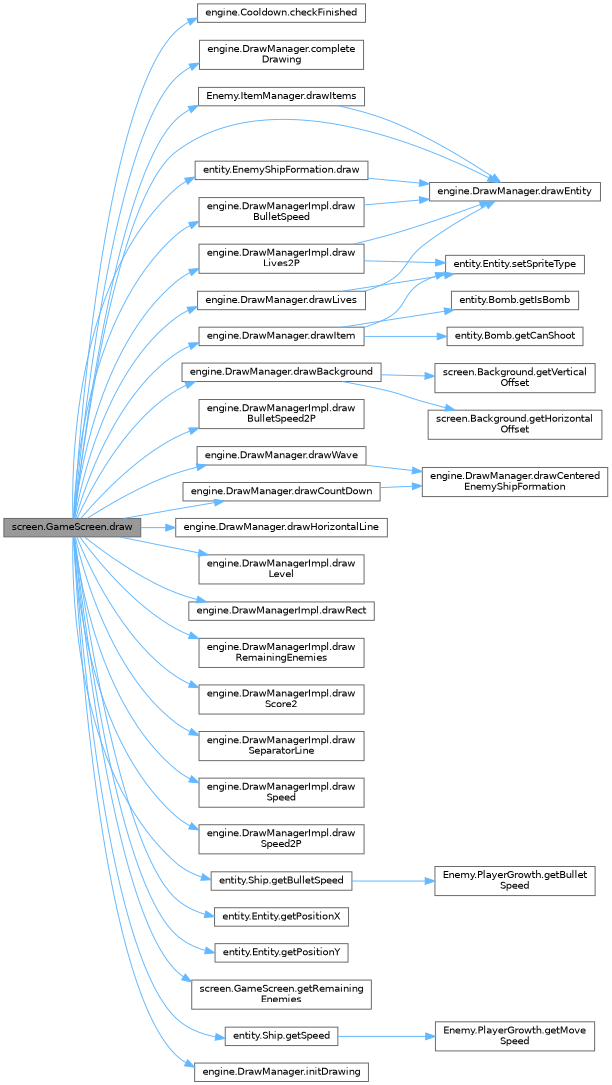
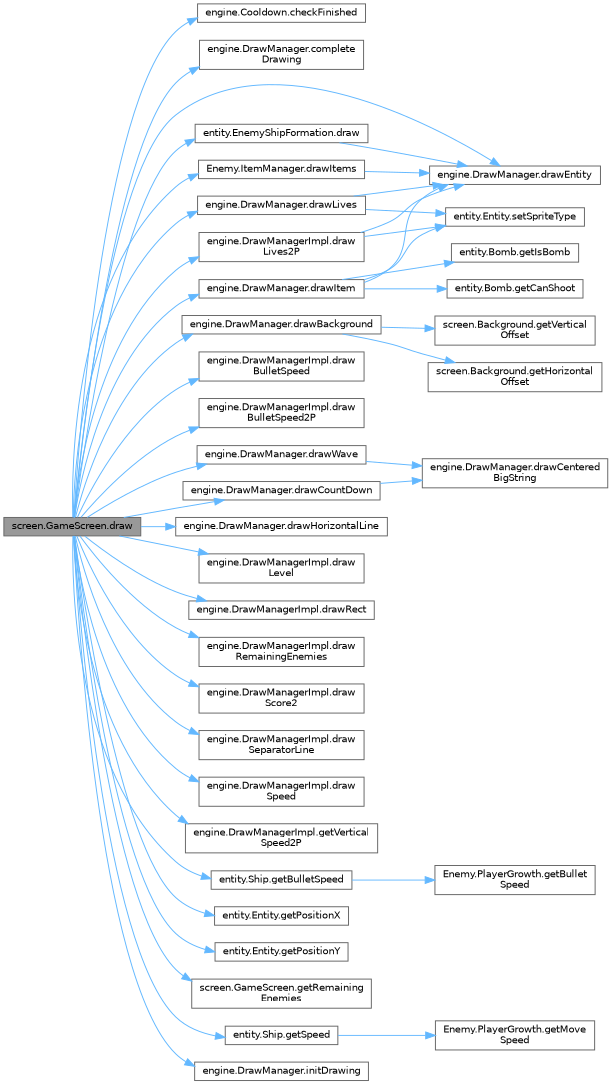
edge "engine.DrawManagerImpl.draw BulletSpeed" -> "engine.DrawManager.drawEntity": now "engine.DrawManager.drawItem" -> "engine.DrawManager.drawEntity"
node "engine.DrawManager.drawCentered EnemyShipFormation": label "engine.DrawManager.drawCentered EnemyShipFormation" -> "engine.DrawManager.drawCentered BigString"
node "engine.DrawManagerImpl.draw Speed2P": label "engine.DrawManagerImpl.draw Speed2P" -> "engine.DrawManagerImpl.getVertical Speed2P"
